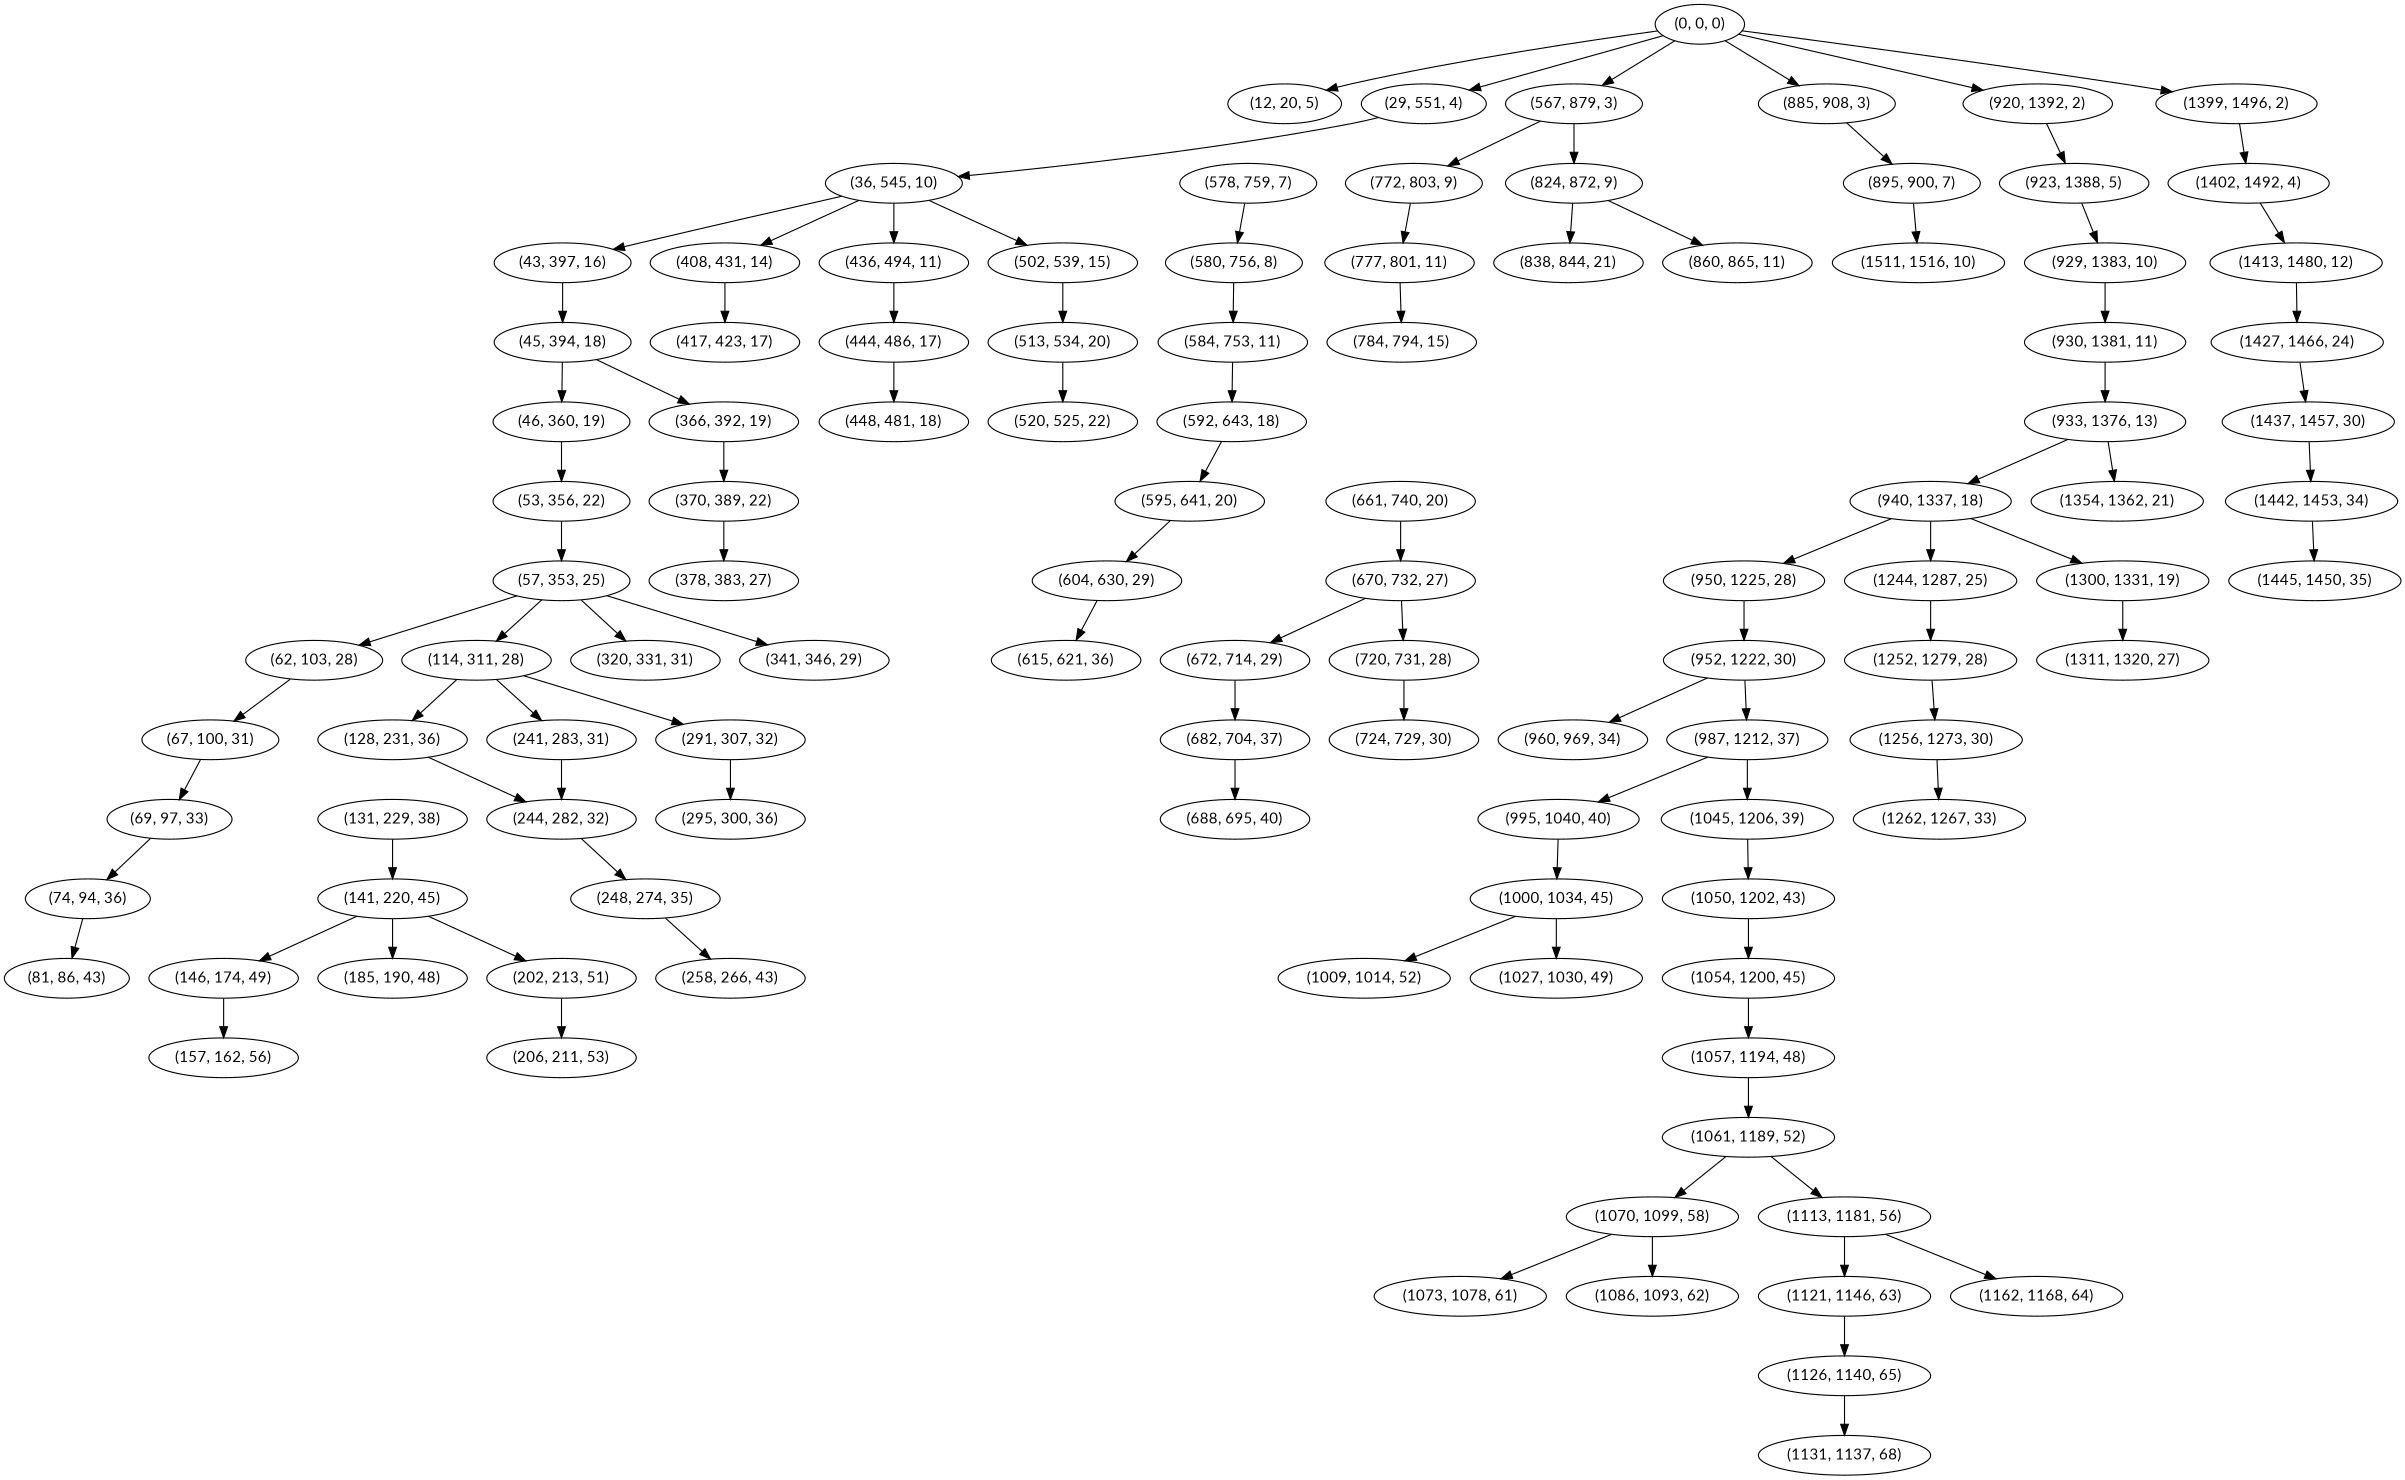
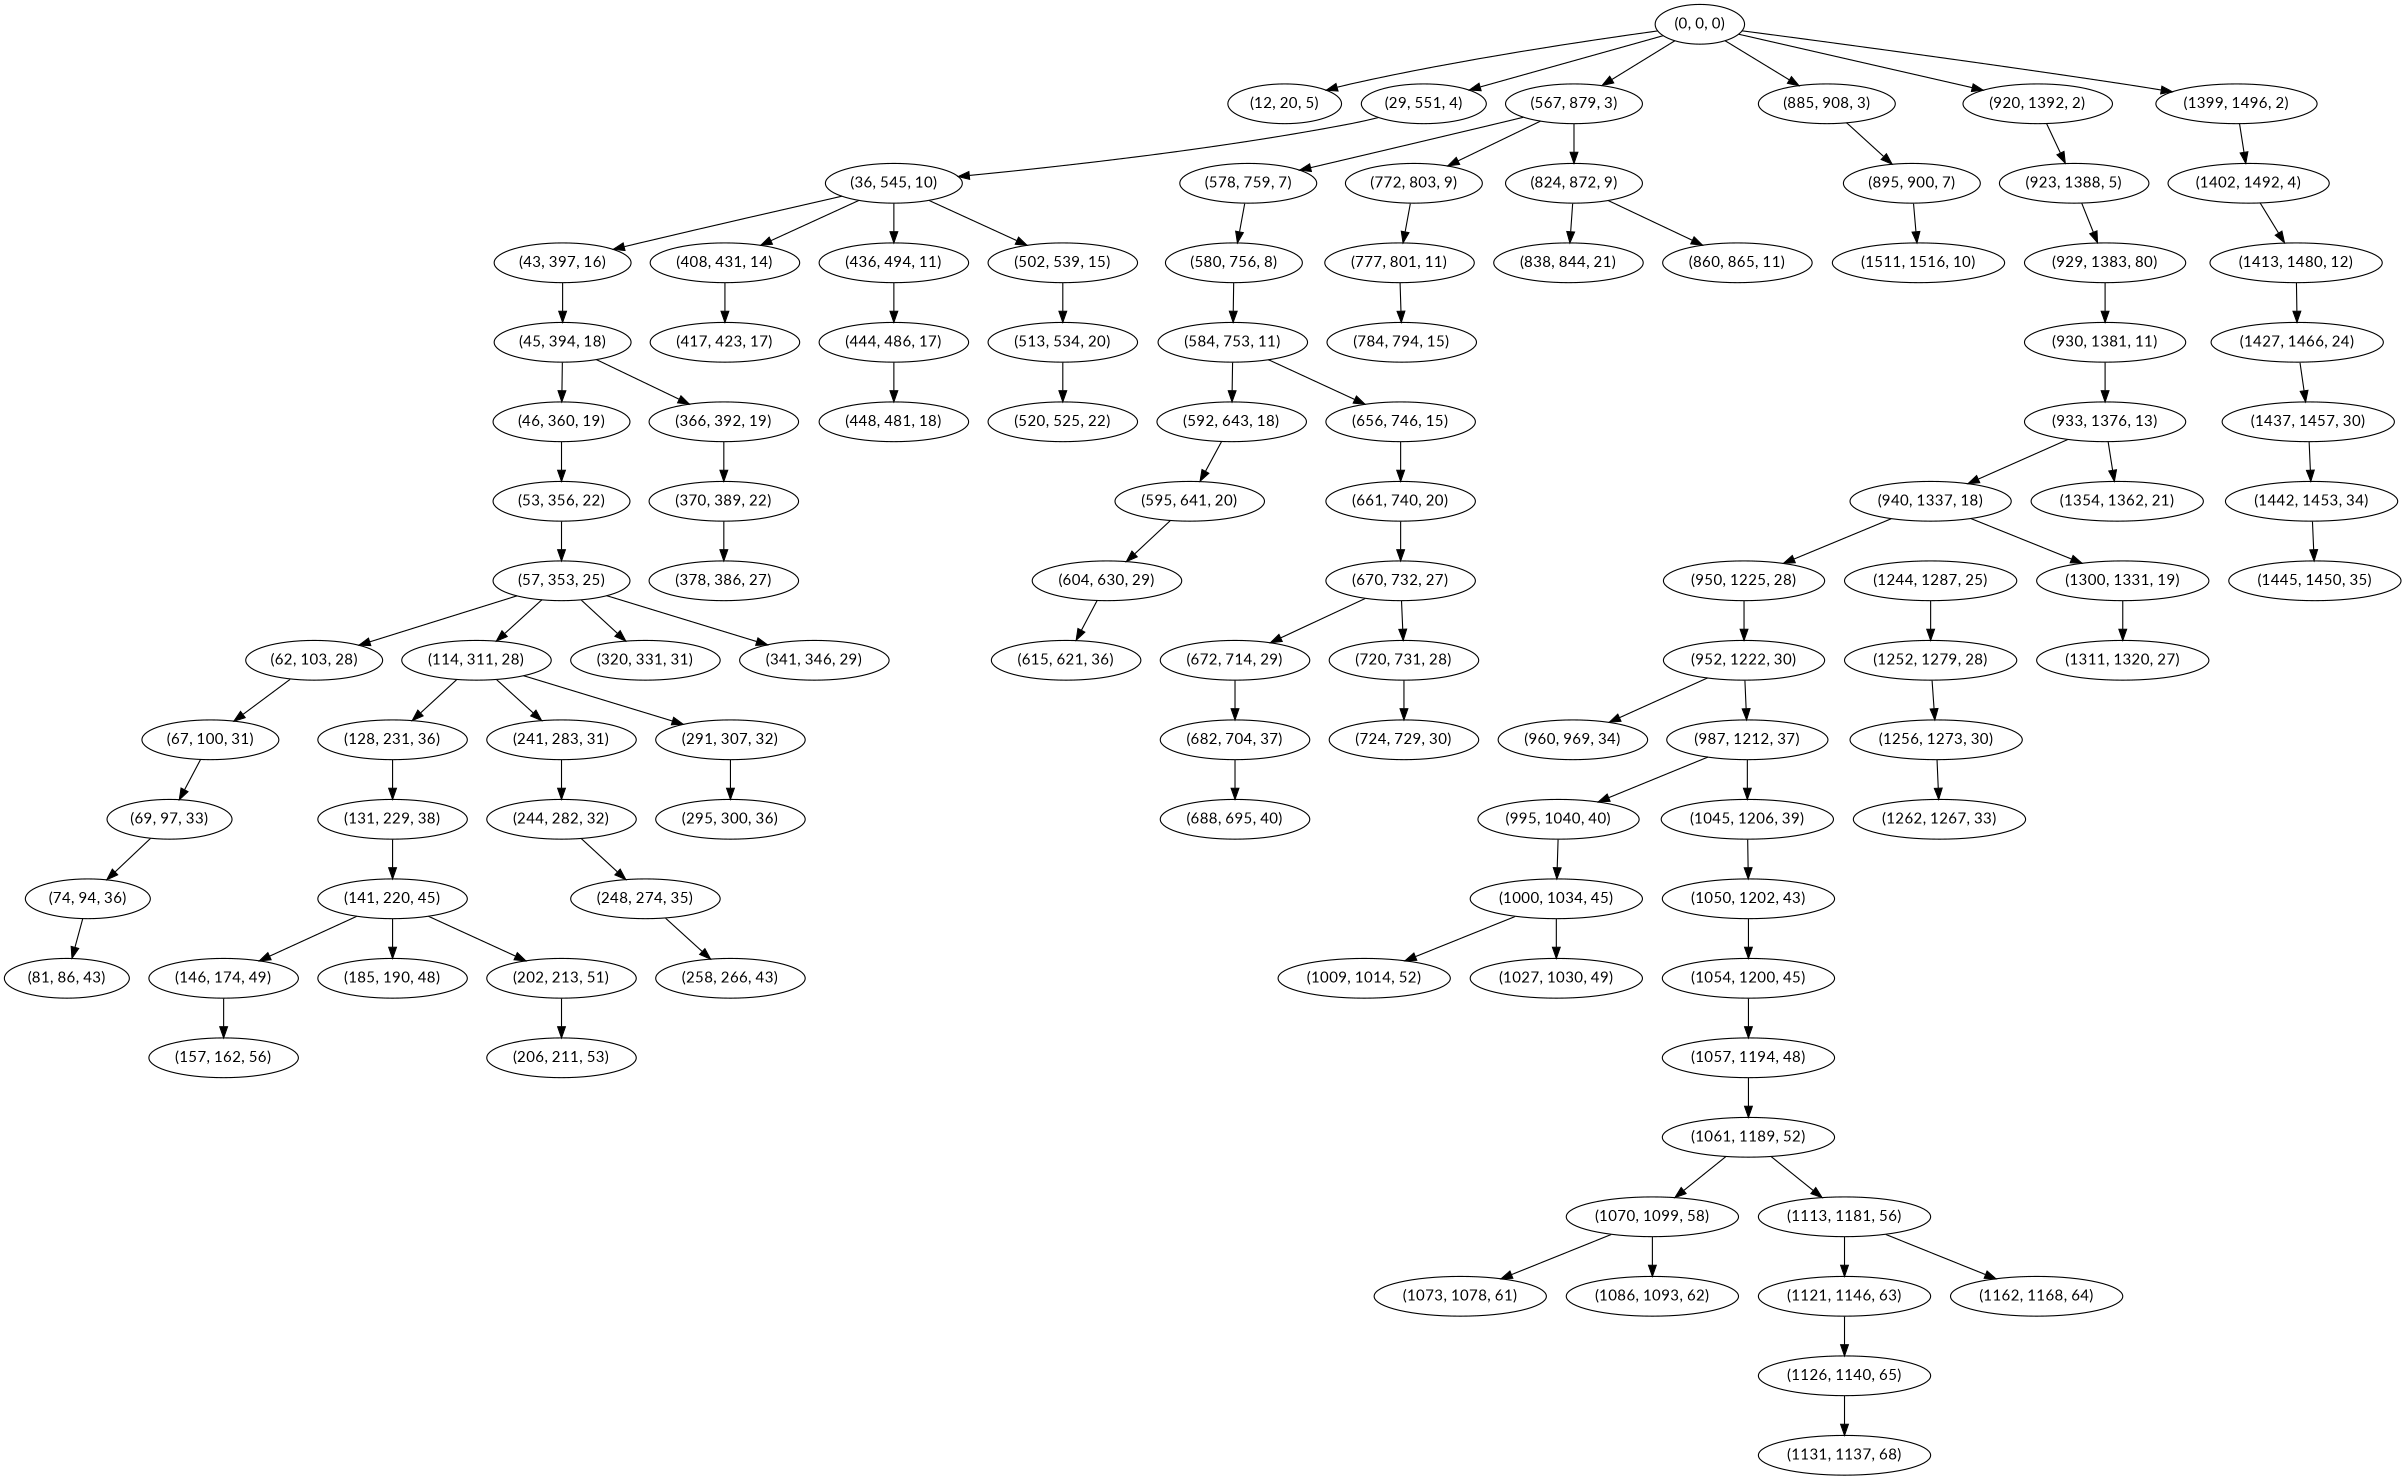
edge "(567, 879, 3)" -> "(578, 759, 7)": added
node "(929, 1383, 10)": label "(929, 1383, 10)" -> "(929, 1383, 80)"
node "(656, 746, 15)": added
edge "(940, 1337, 18)" -> "(1244, 1287, 25)": removed
node "(378, 383, 27)": label "(378, 383, 27)" -> "(378, 386, 27)"
edge "(128, 231, 36)" -> "(244, 282, 32)": now "(128, 231, 36)" -> "(131, 229, 38)"
